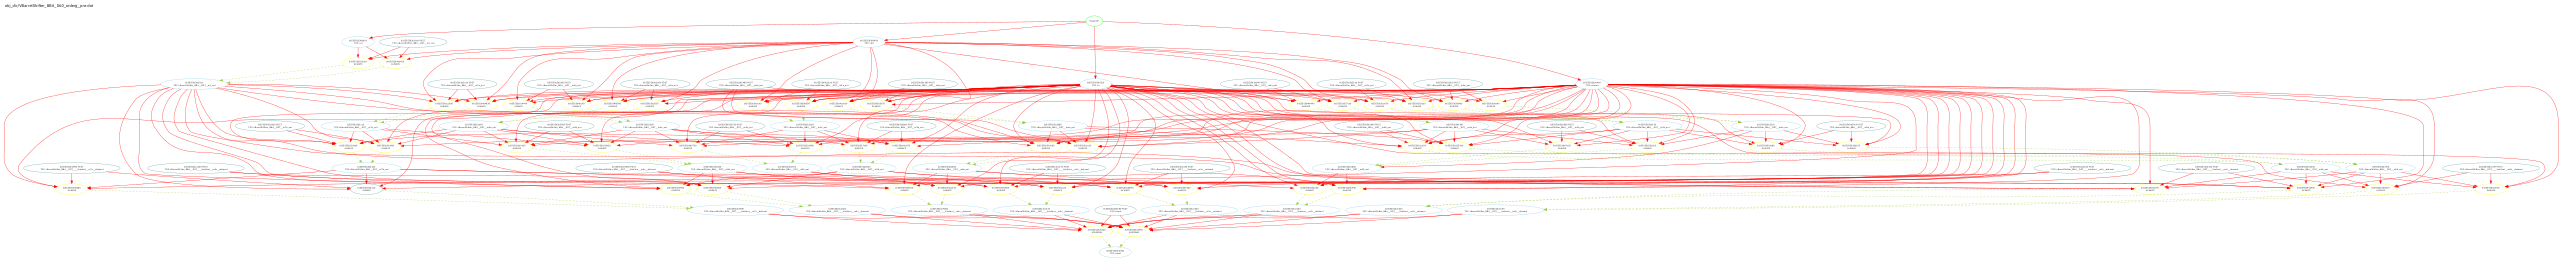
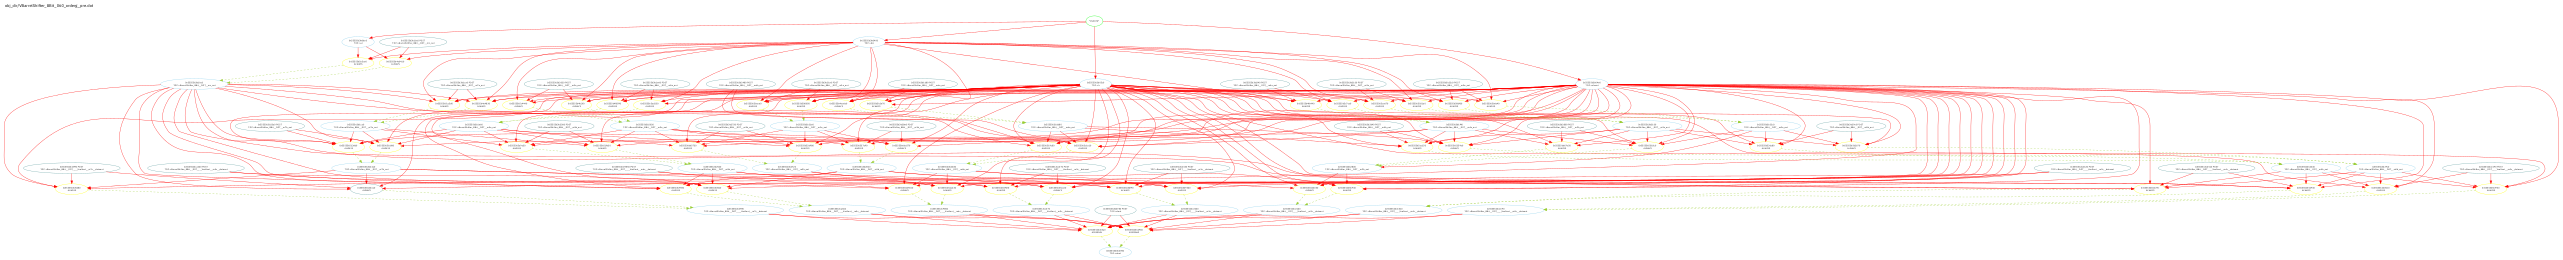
edge "0x5555563b0400 TOP->din" -> "0x5555565b6e40 ALWAYS": added
edge "0x5555563b2480 POST TOP->BarrelShifter_8Bit__DOT__m6b_out" -> "0x55555650df00 ALWAYS": now "0x5555563b05c0 TOP->lr" -> "0x55555650df00 ALWAYS"
